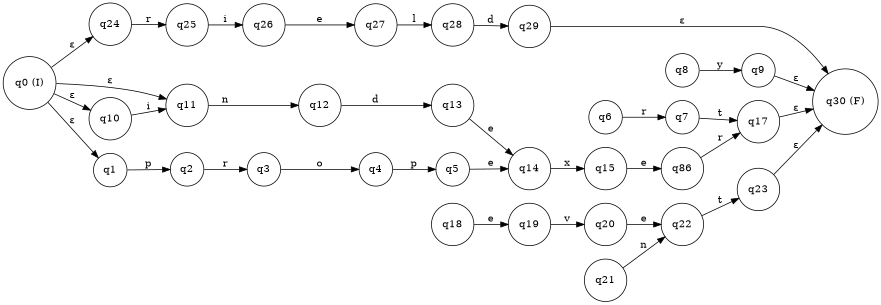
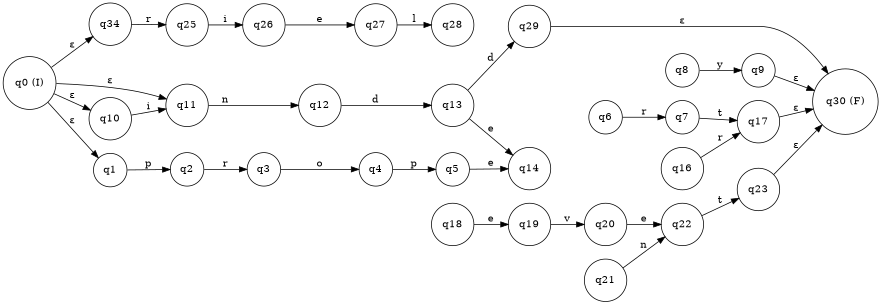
node "q24": label "q24" -> "q34"
edge "q28" -> "q29": now "q13" -> "q29"
node "q15": removed
node "q86": label "q86" -> "q16"
